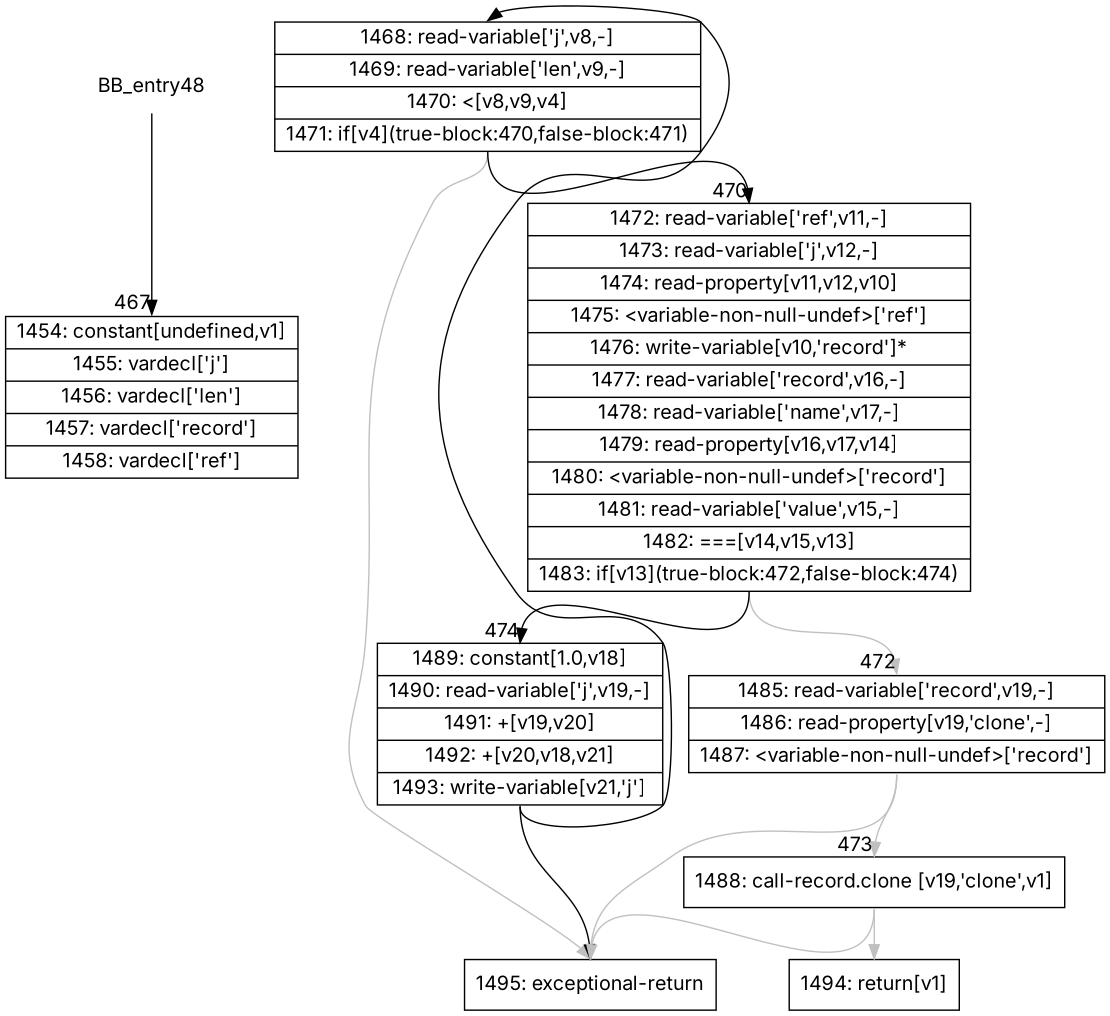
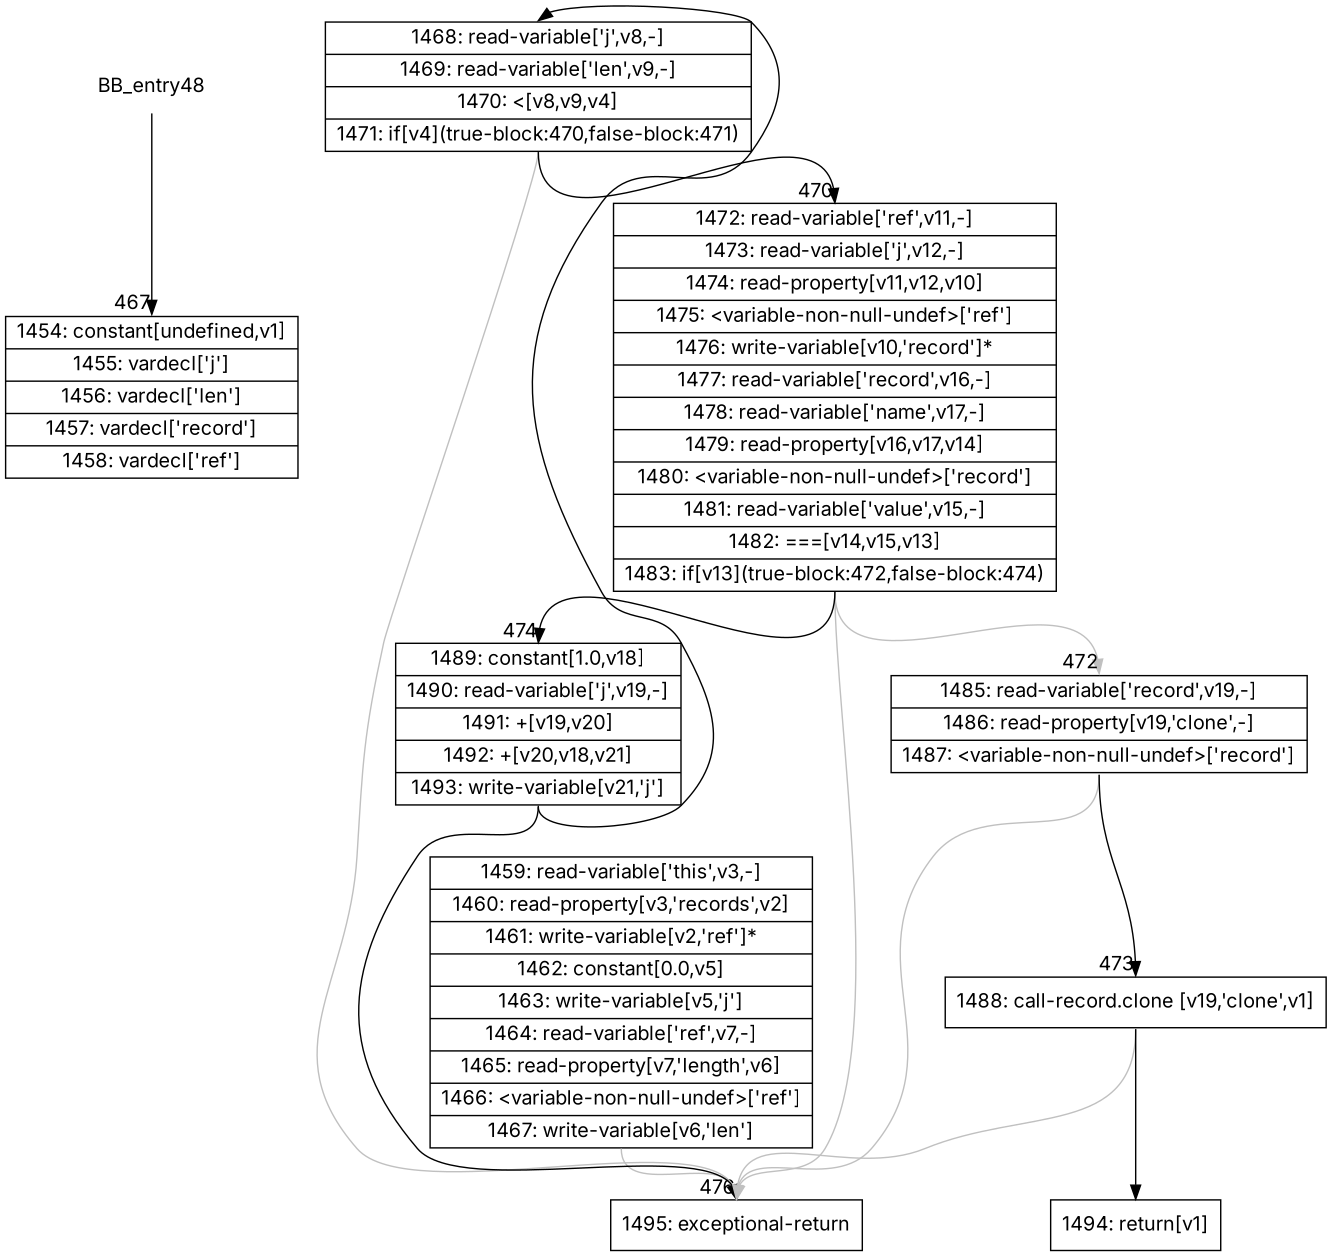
edge "1485: read-variable['record',v19,-]" -> "1488: call-record.clone [v19,'clone',v1]": color gray -> black
edge "1472: read-variable['ref',v11,-]" -> "1495: exceptional-return": added
edge "1488: call-record.clone [v19,'clone',v1]" -> "1494: return[v1]": color gray -> black
node "1459: read-variable['this',v3,-]": added
